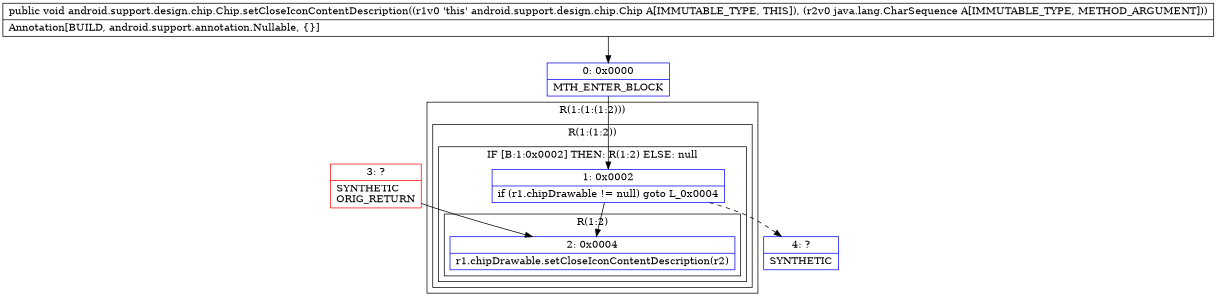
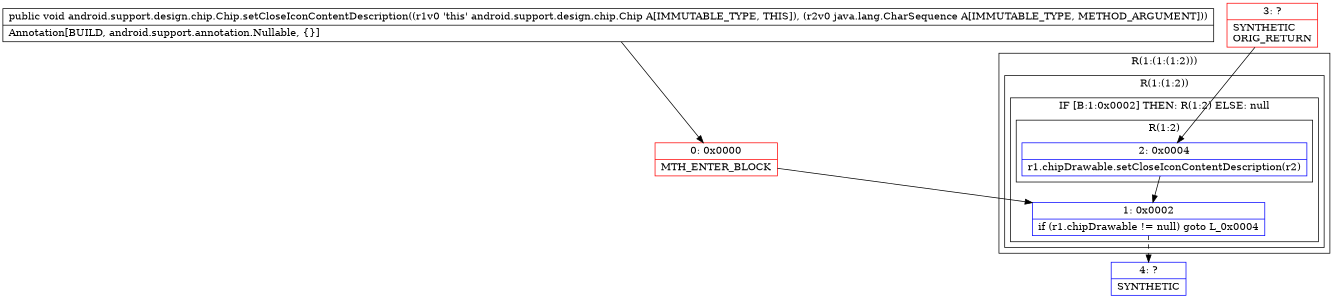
node "0: 0x0000": color blue -> red
edge "1: 0x0002" -> "2: 0x0004": reversed
